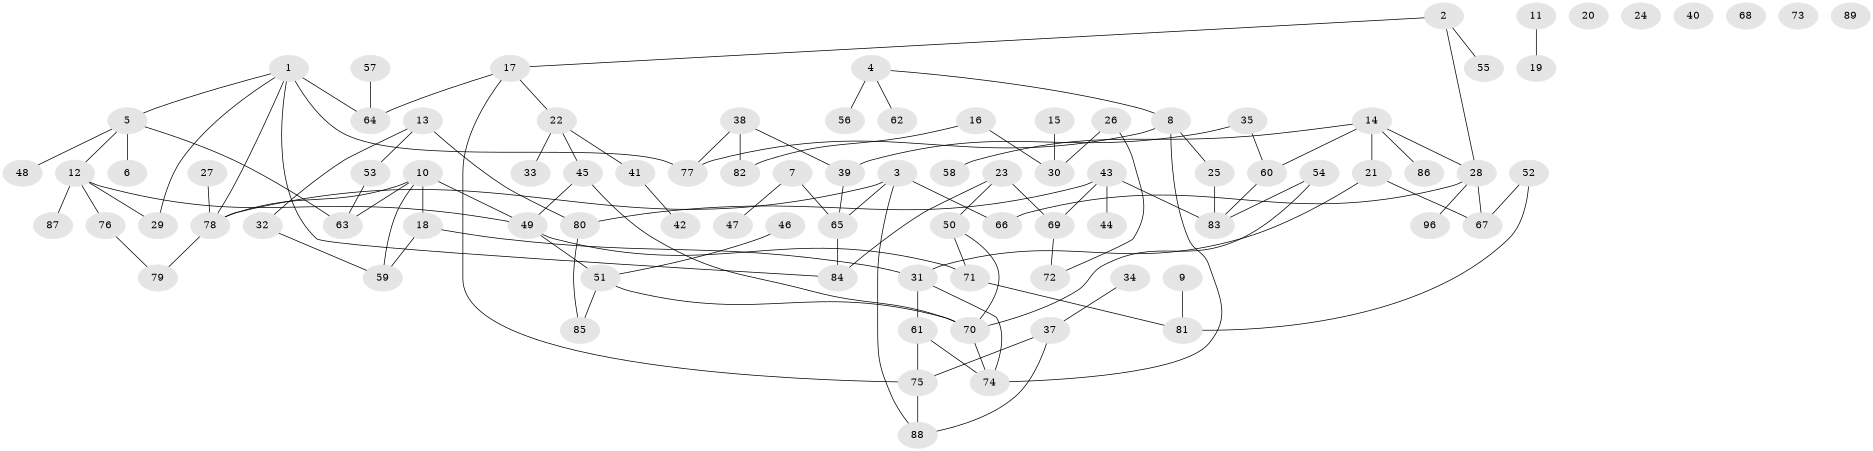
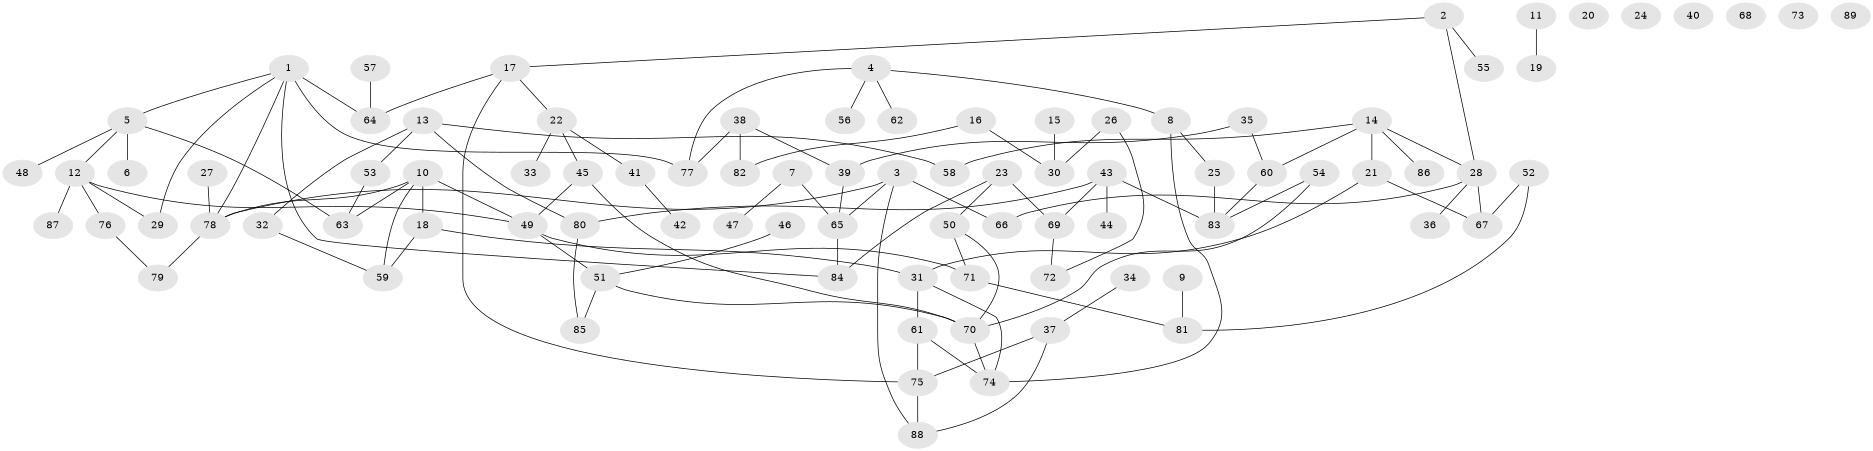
edge "13" -- "58": added
edge "8" -- "77": now "4" -- "77"
node "96": label "96" -> "36"
